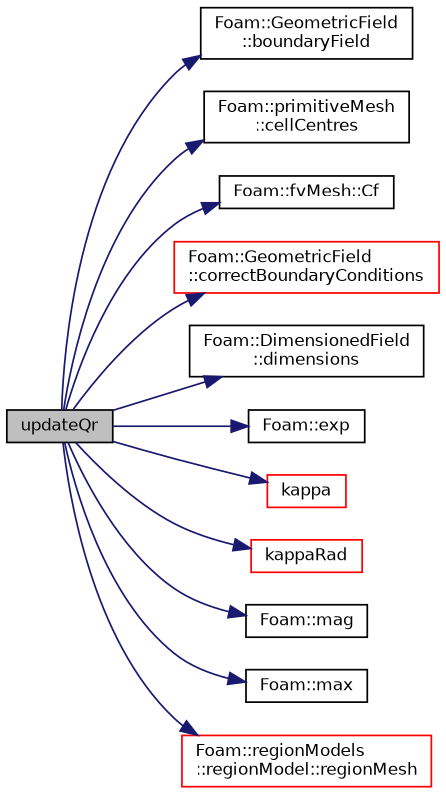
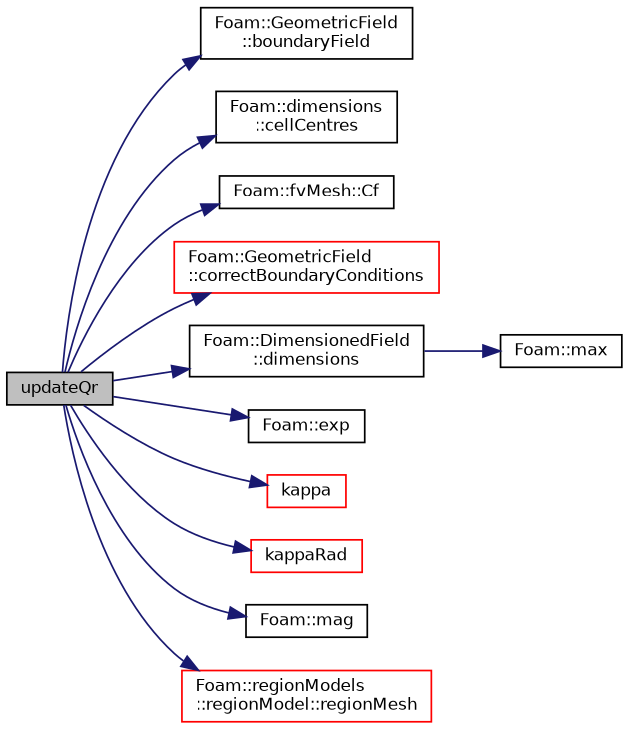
node "Foam::primitiveMesh ::cellCentres": label "Foam::primitiveMesh ::cellCentres" -> "Foam::dimensions ::cellCentres"
edge "updateQr" -> "Foam::max": now "Foam::DimensionedField ::dimensions" -> "Foam::max"
